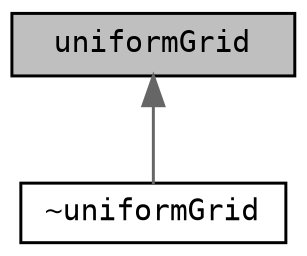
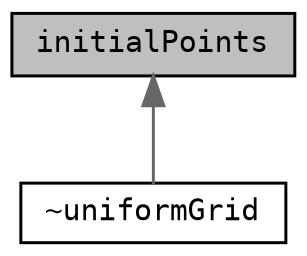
node "uniformGrid": label "uniformGrid" -> "initialPoints"
